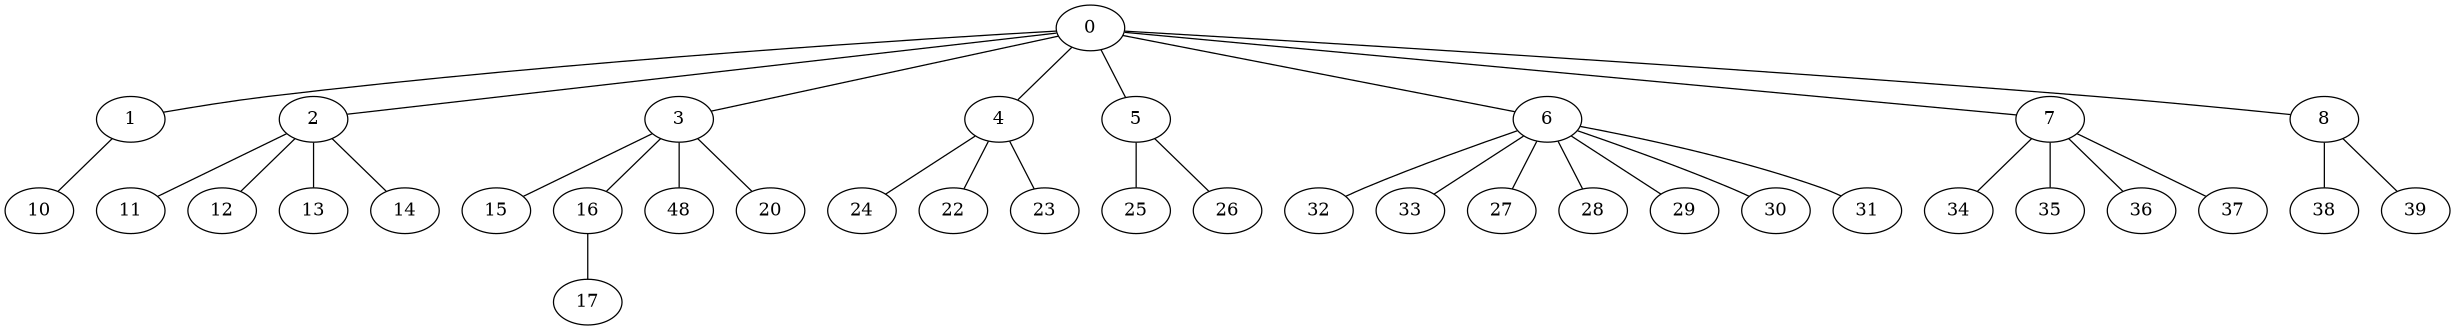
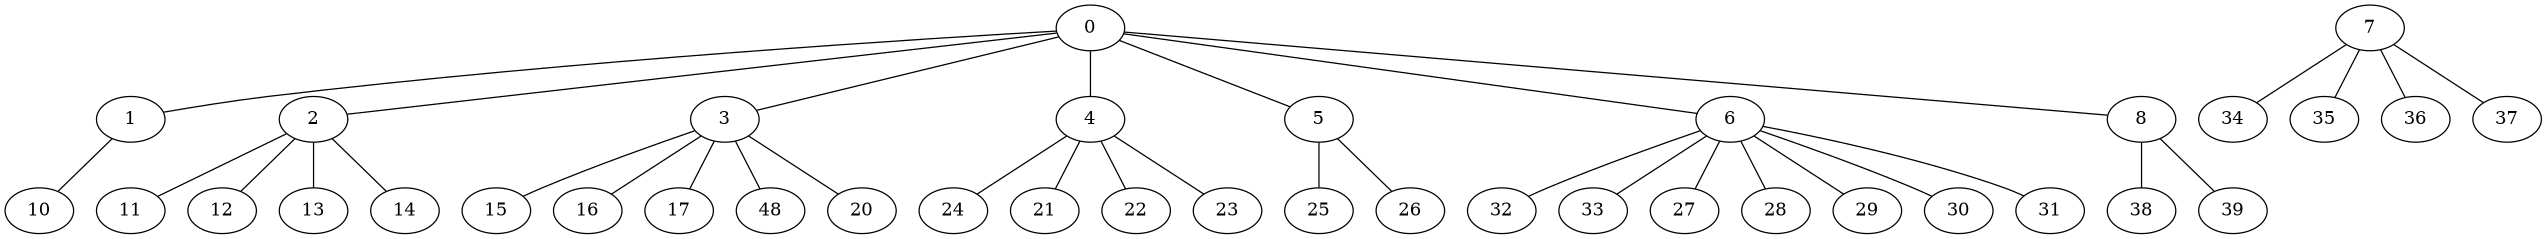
edge "0" -- "7": removed
node "21": added
edge "16" -- "17": now "3" -- "17"
